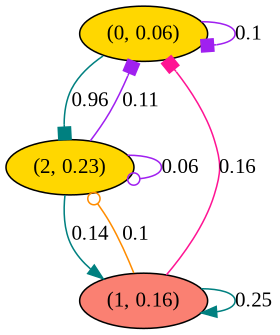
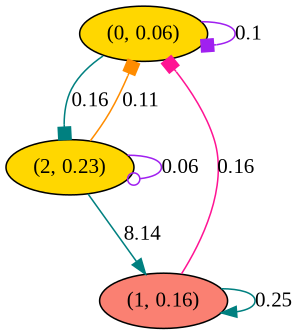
edge "(0, 0.06)" -> "(2, 0.23)": label "0.96" -> "0.16"
edge "(2, 0.23)" -> "(0, 0.06)": color purple -> darkorange
edge "(2, 0.23)" -> "(1, 0.16)": label "0.14" -> "8.14"
edge "(1, 0.16)" -> "(2, 0.23)": removed, label "0.1"
